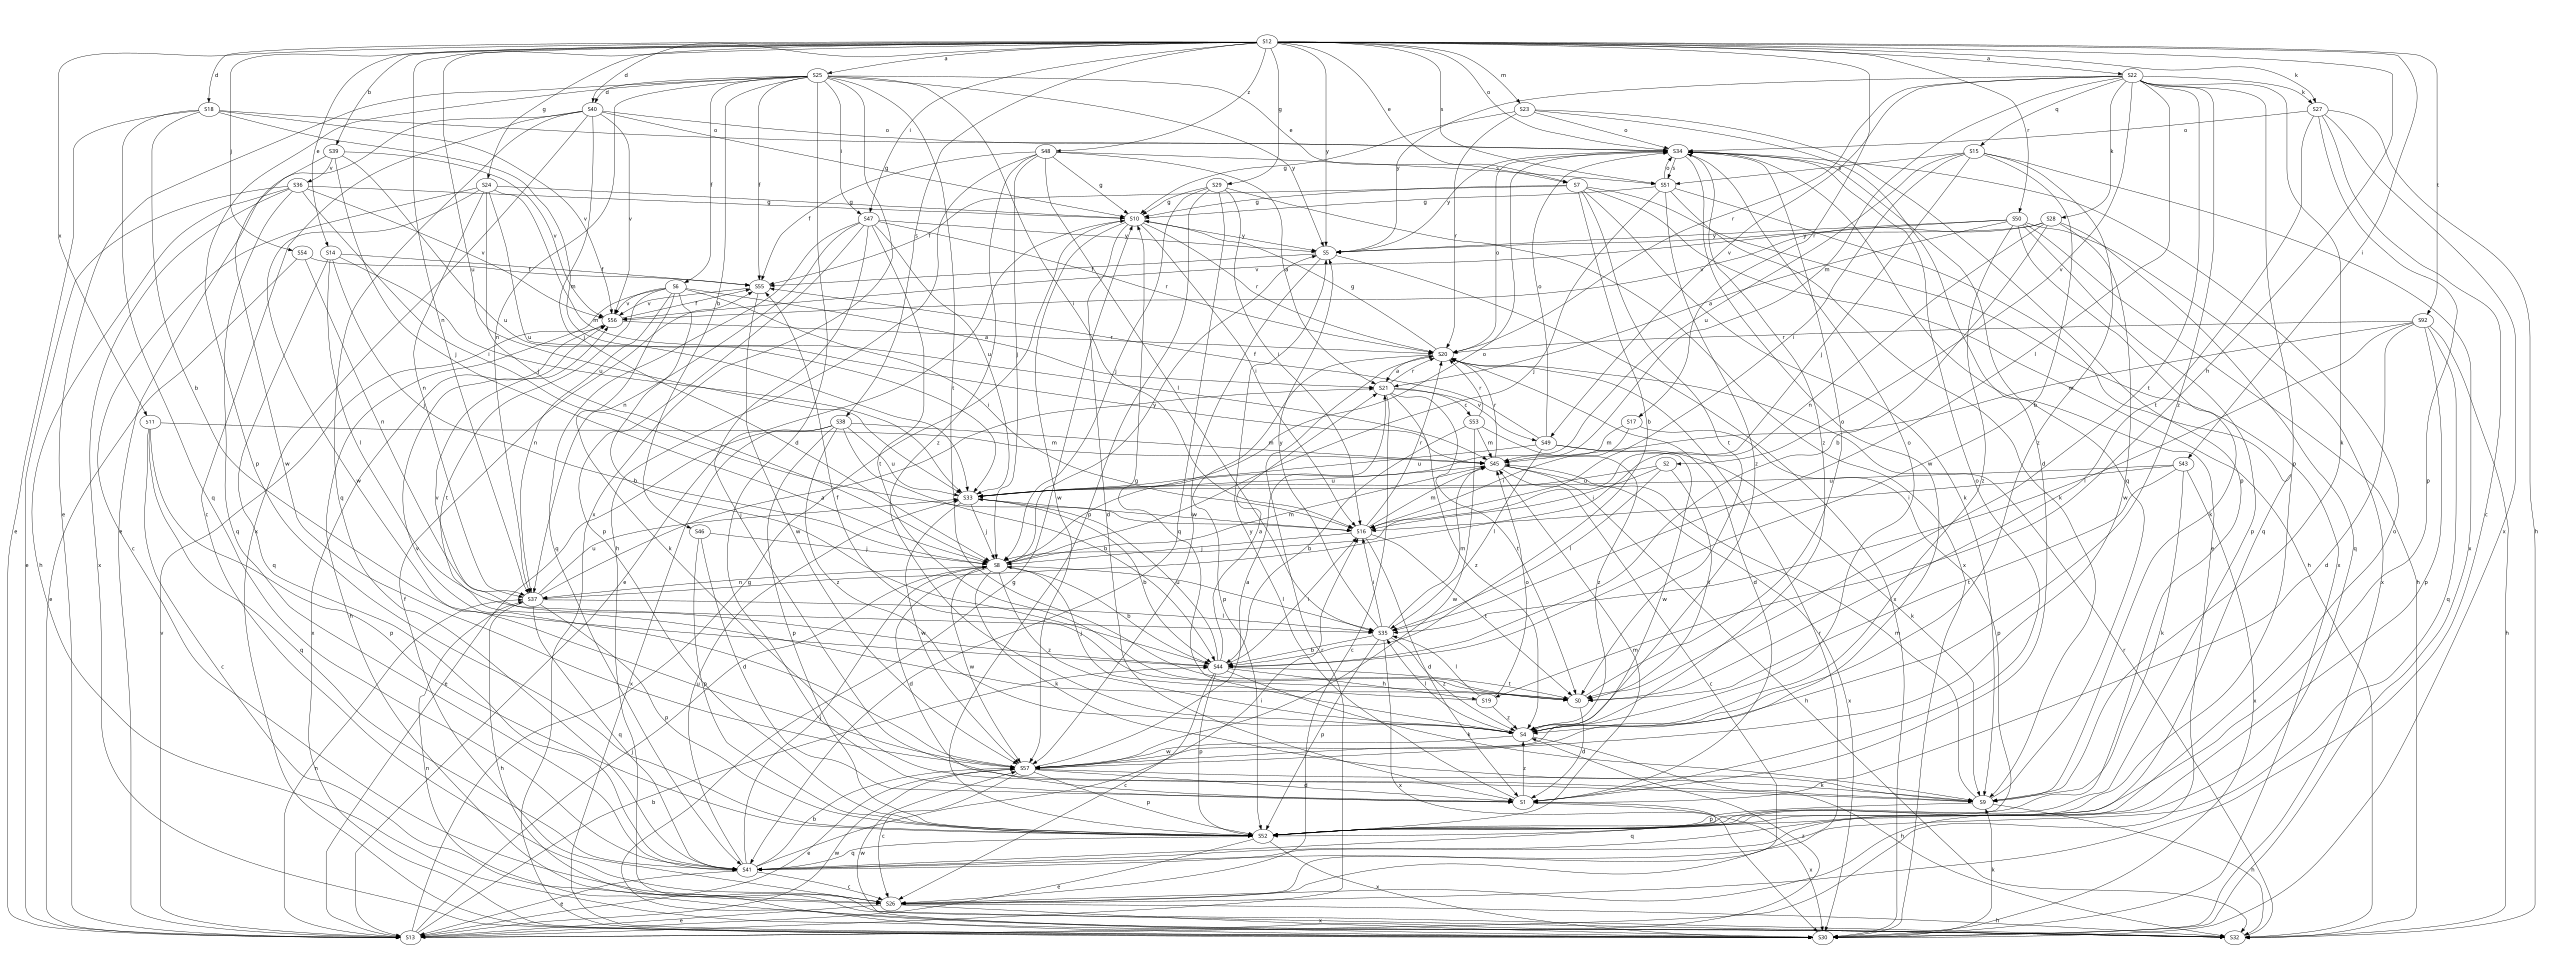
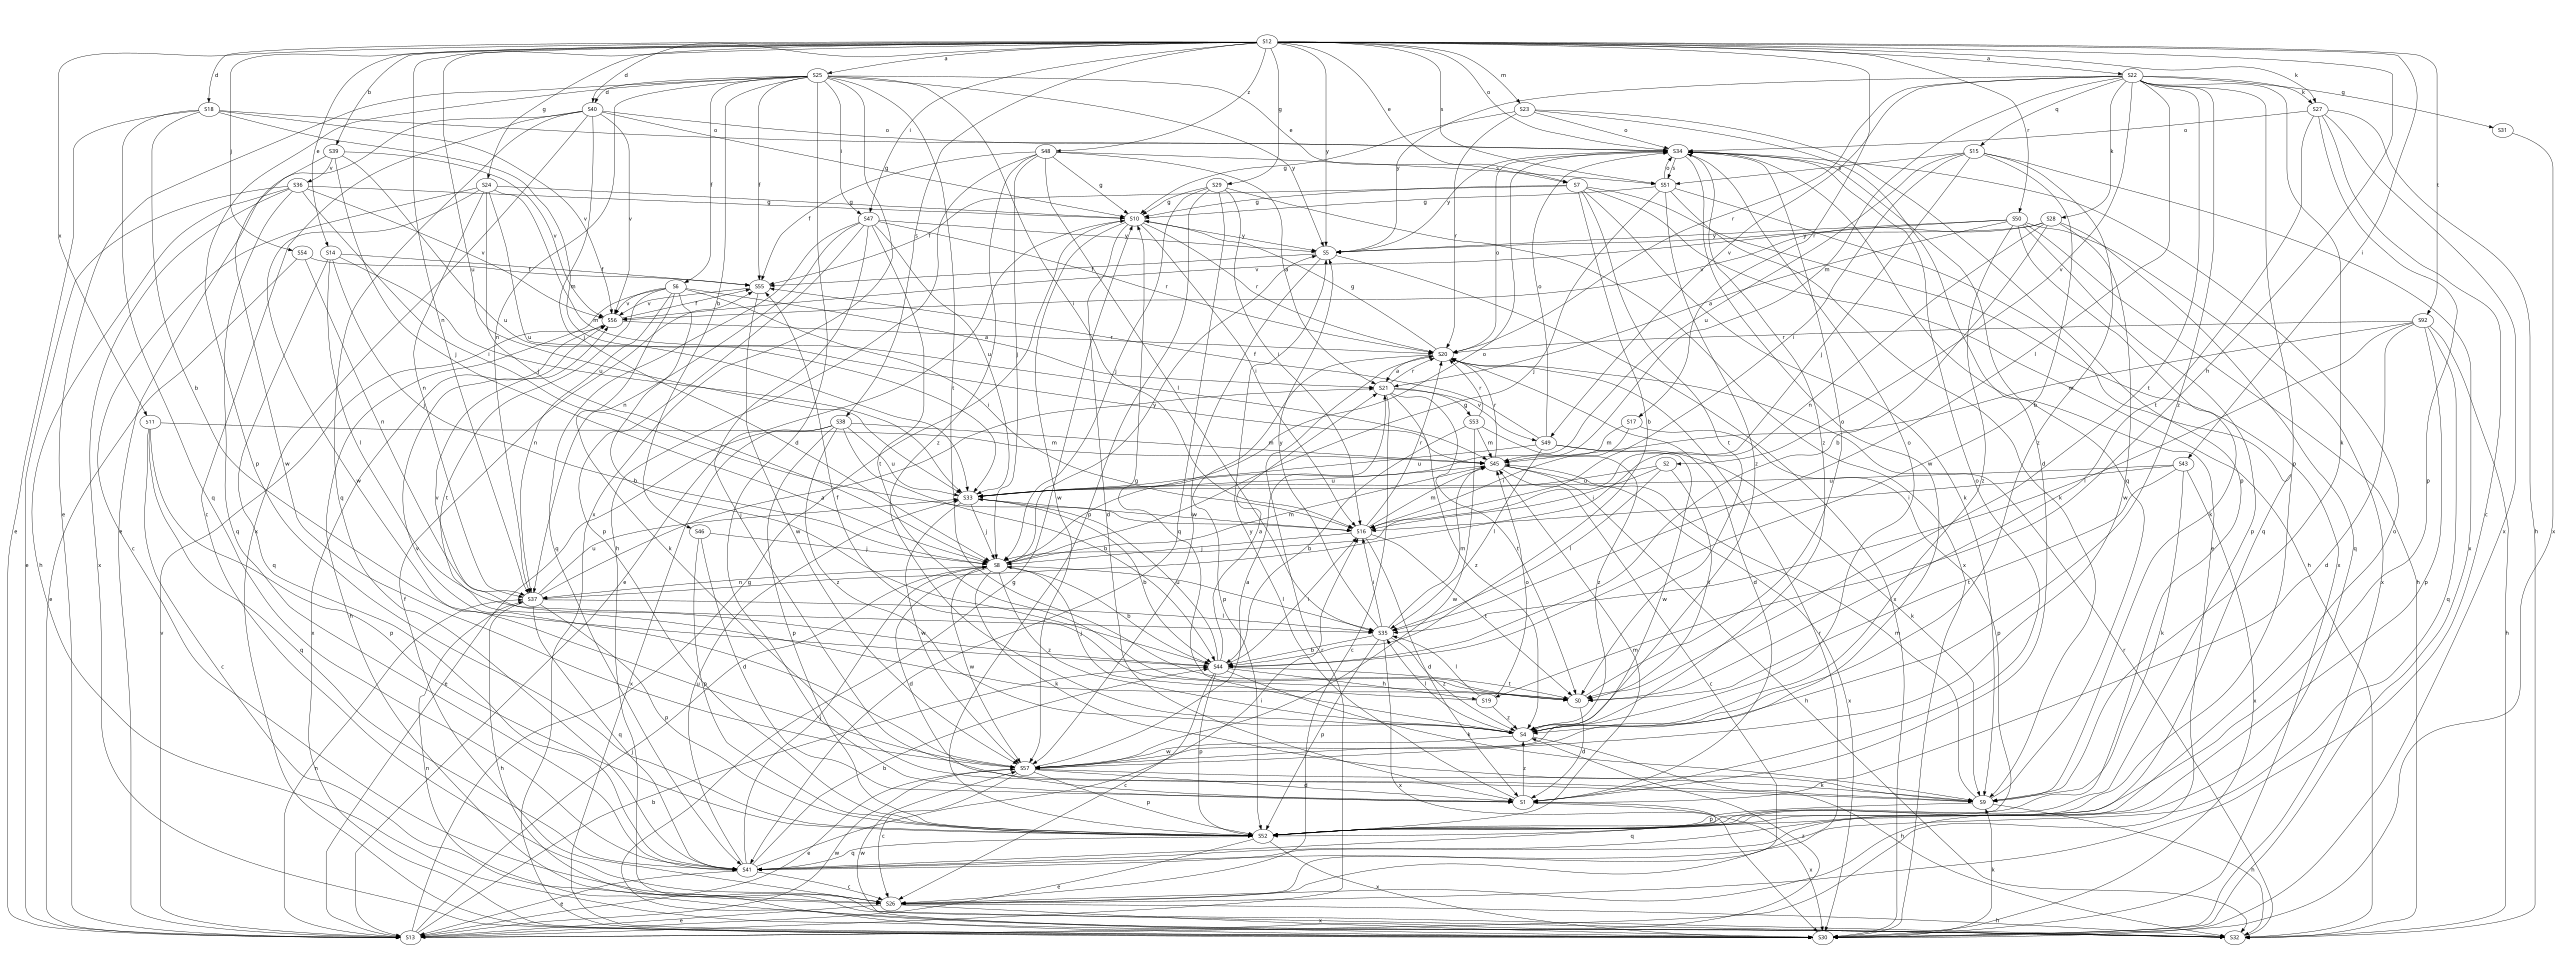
node "S31": added
edge "S21" -> "S53": label "c" -> "g"
edge "S41" -> "S57": now "S41" -> "S44"
